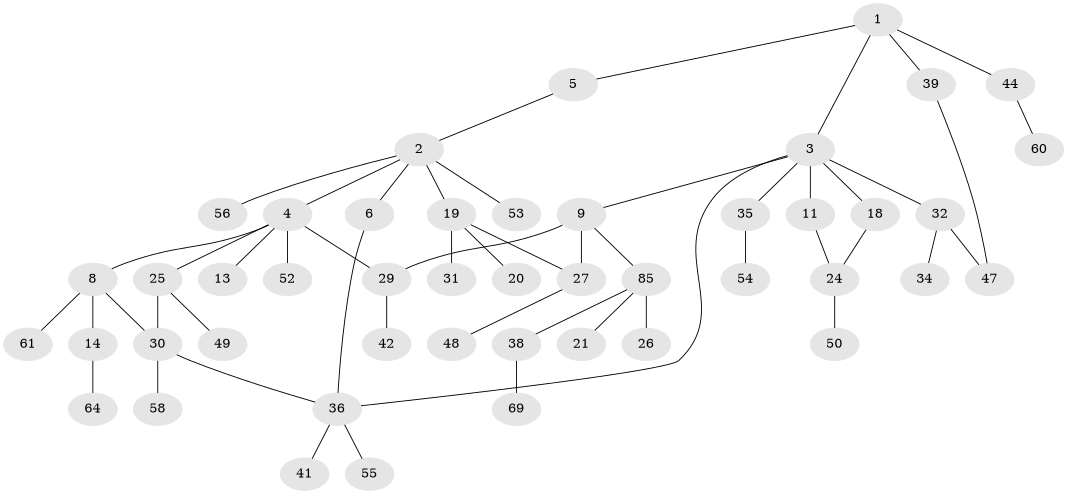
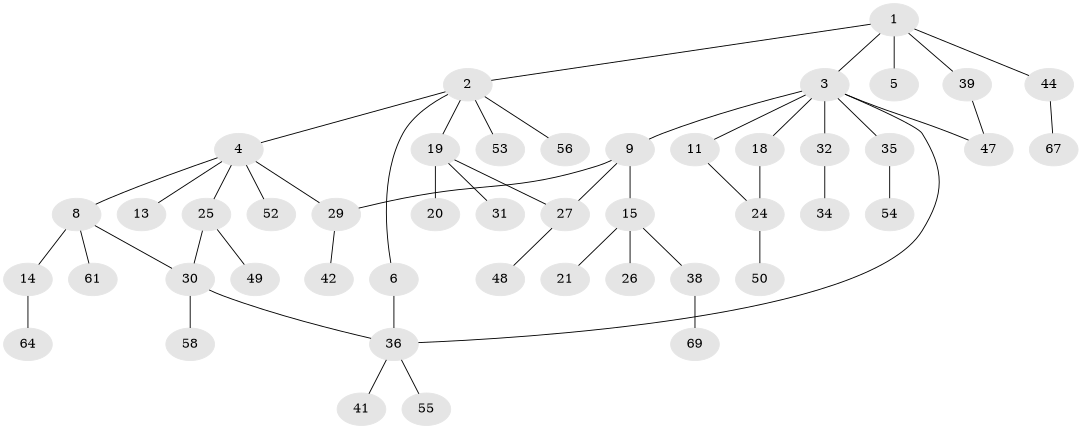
edge "5" -- "2": now "1" -- "2"
node "60": label "60" -> "67"
edge "32" -- "47": now "3" -- "47"
node "85": label "85" -> "15"
